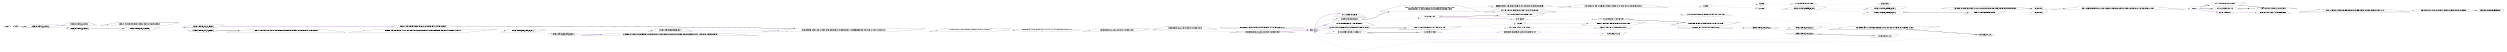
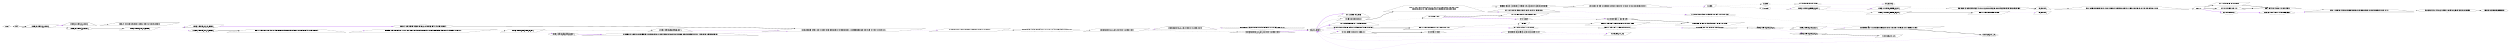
node "You: Get in thing ride to the island.": label "You: Get in thing ride to the island." -> "You: Get in and ride to the island."
node "Inland Corps: Yeah. *Sad* rock and roll. Tune it to Sad FM.": label "Inland Corps: Yeah. *Sad* rock and roll. Tune it to Sad FM." -> "Inland Empire: Yeah. *Sad* rock and roll. Tune it to Sad FM."
node "boat_away_hub": label "boat_away_hub" -> "boat_away_cautiously"
